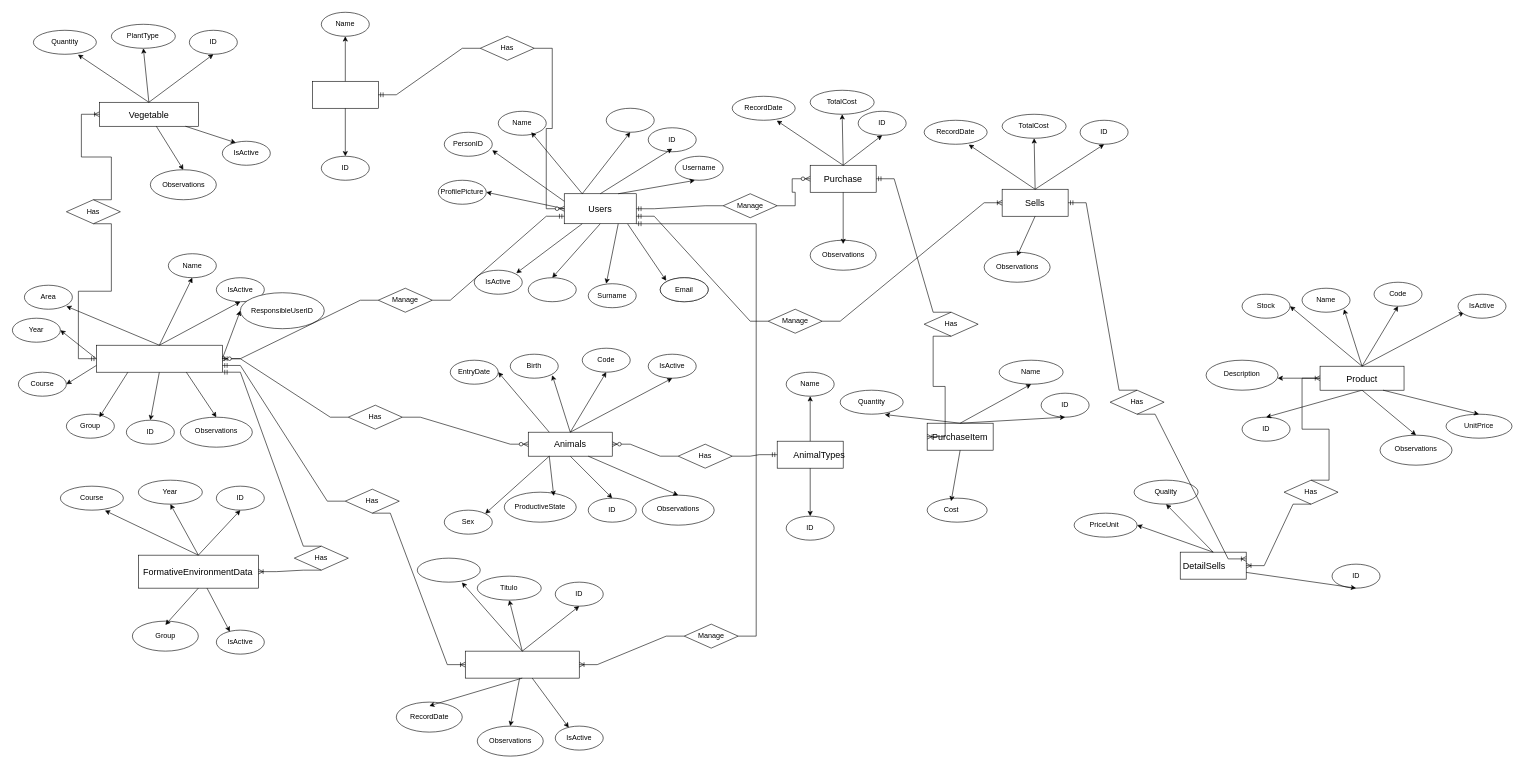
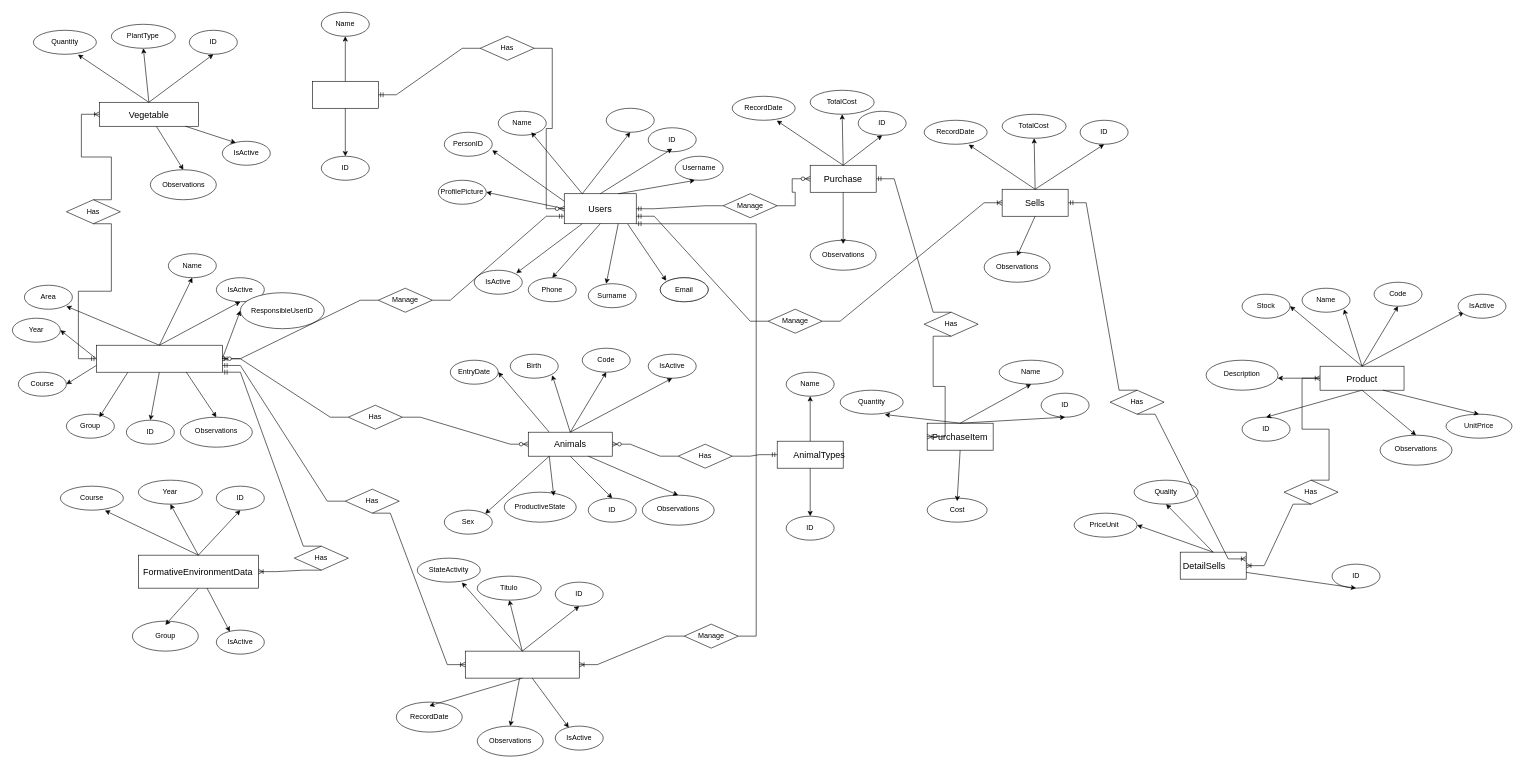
node "Phone": added
node "Cost": moved (951, 510) -> (957, 510)
node "StateActivity": added
